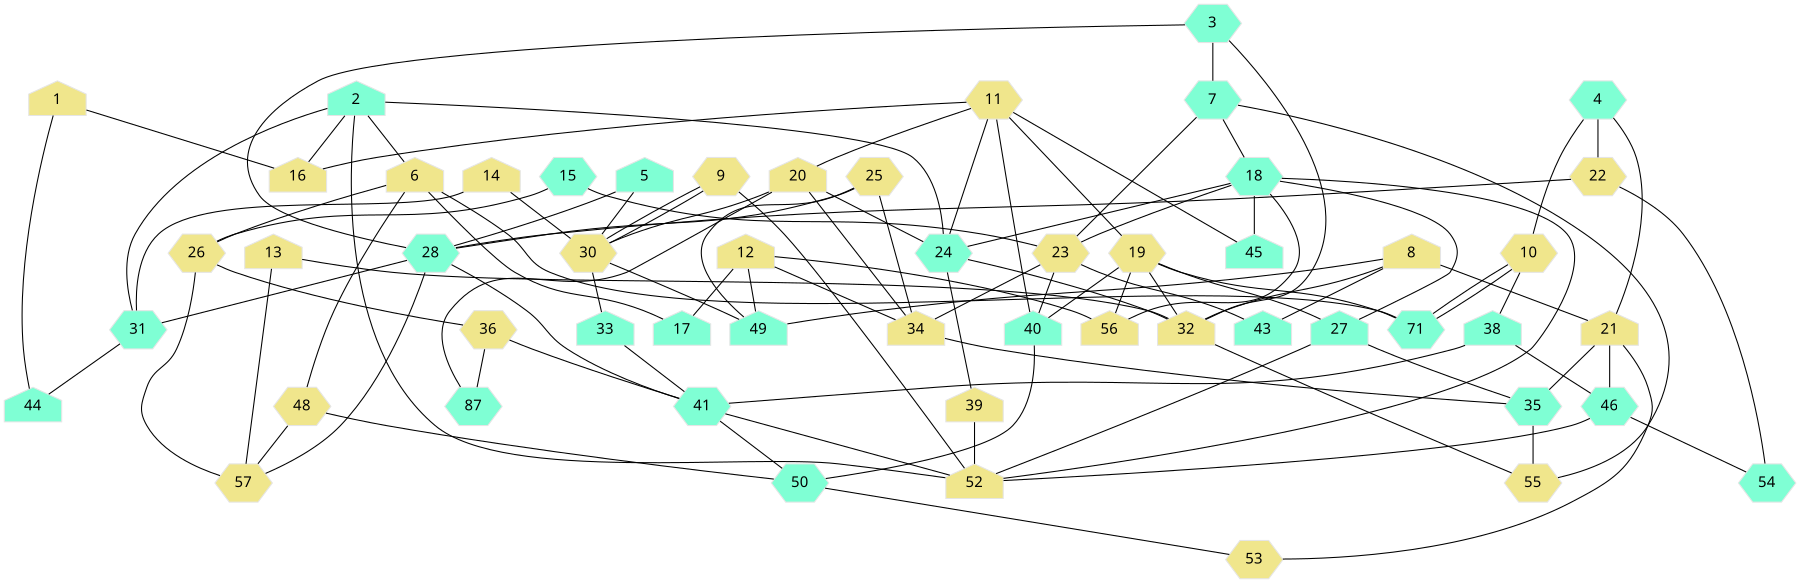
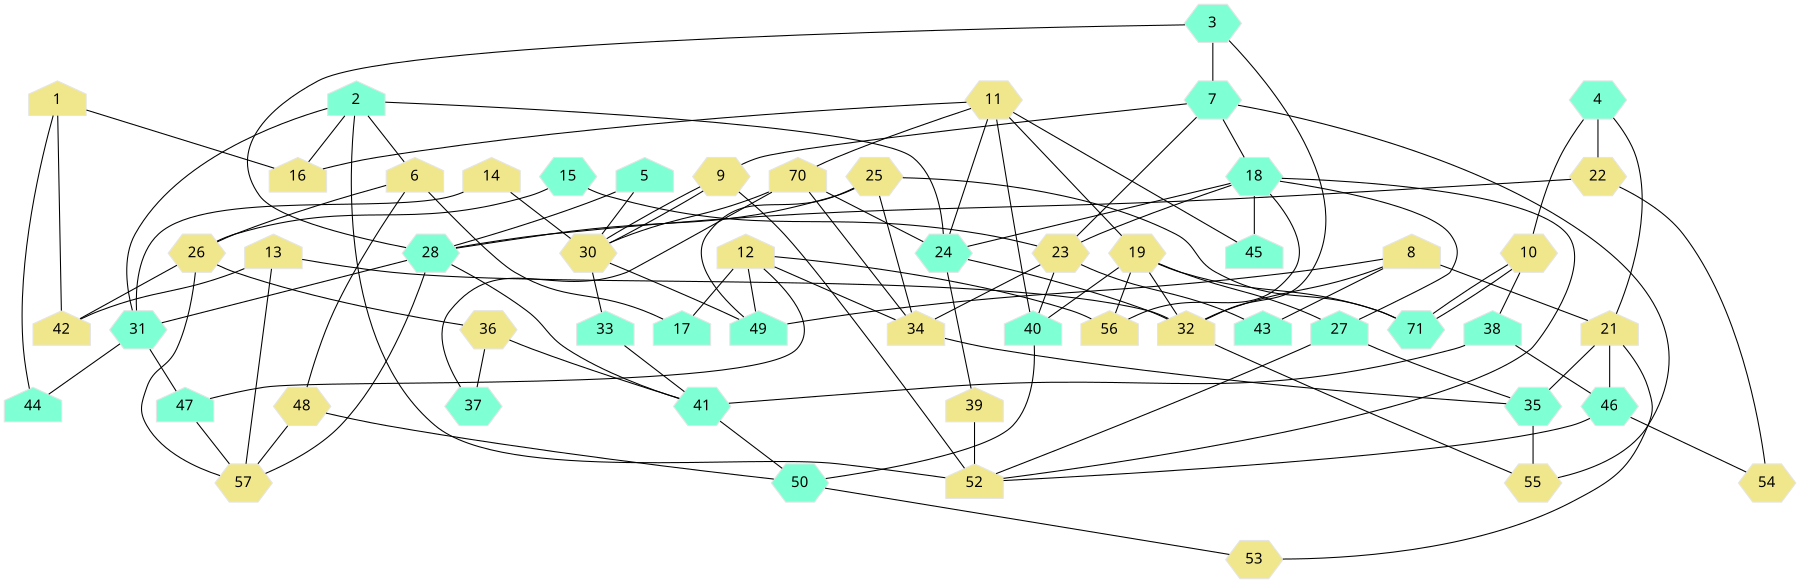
edge "7" -- "9": added
node "20": label "20" -> "70"
edge "6" -- "71": now "25" -- "71"
node "42": added
node "47": added
node "87": label "87" -> "37"
edge "41" -- "52": removed
node "54": fillcolor aquamarine -> khaki
